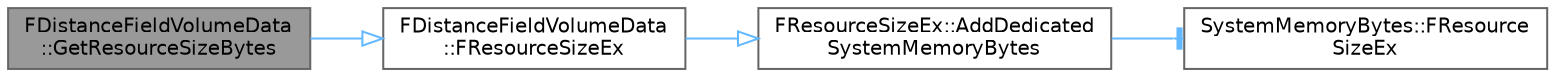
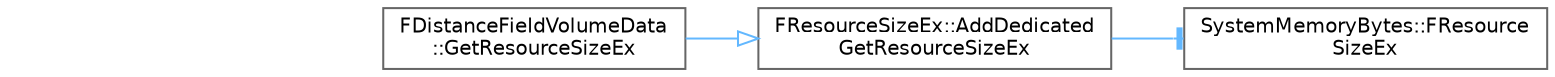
node "FDistanceFieldVolumeData ::GetResourceSizeBytes": removed
node "FDistanceFieldVolumeData ::FResourceSizeEx": label "FDistanceFieldVolumeData ::FResourceSizeEx" -> "FDistanceFieldVolumeData ::GetResourceSizeEx"
node "FResourceSizeEx::AddDedicated SystemMemoryBytes": label "FResourceSizeEx::AddDedicated SystemMemoryBytes" -> "FResourceSizeEx::AddDedicated GetResourceSizeEx"
